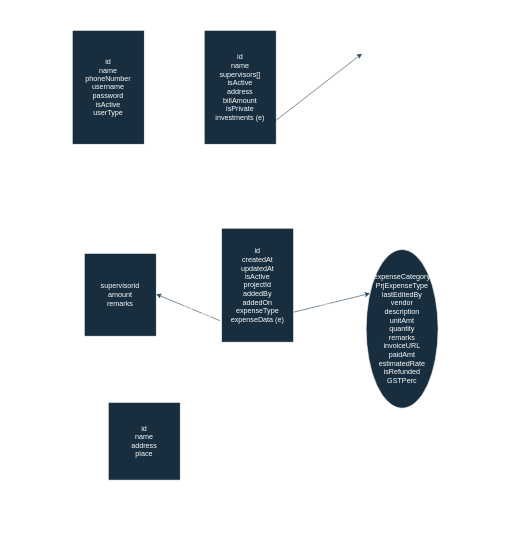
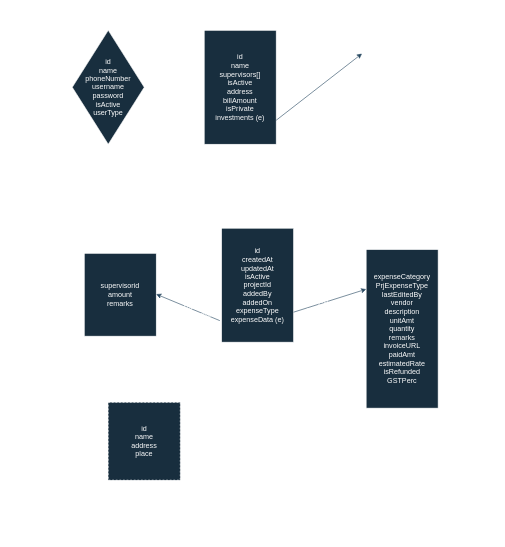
node "id name phoneNumber username password isActive userType": shape rectangle -> diamond
node "expenseCategory PrjExpenseType lastEditedBy vendor description unitAmt quantity remarks invoiceURL paidAmt estimatedRate isRefunded GSTPerc": shape ellipse -> rectangle
node "id name address place": style solid -> dashed
